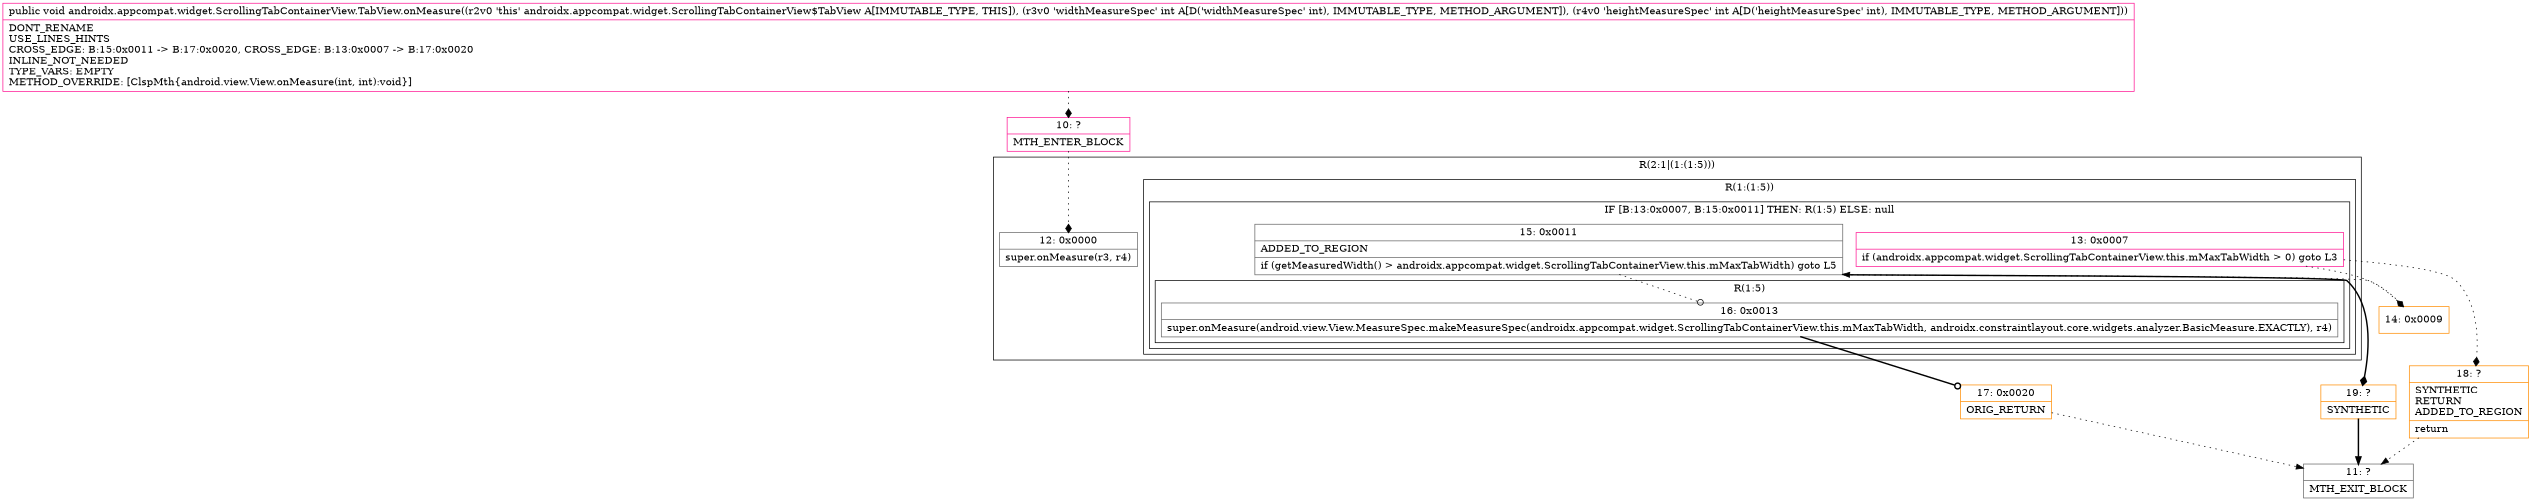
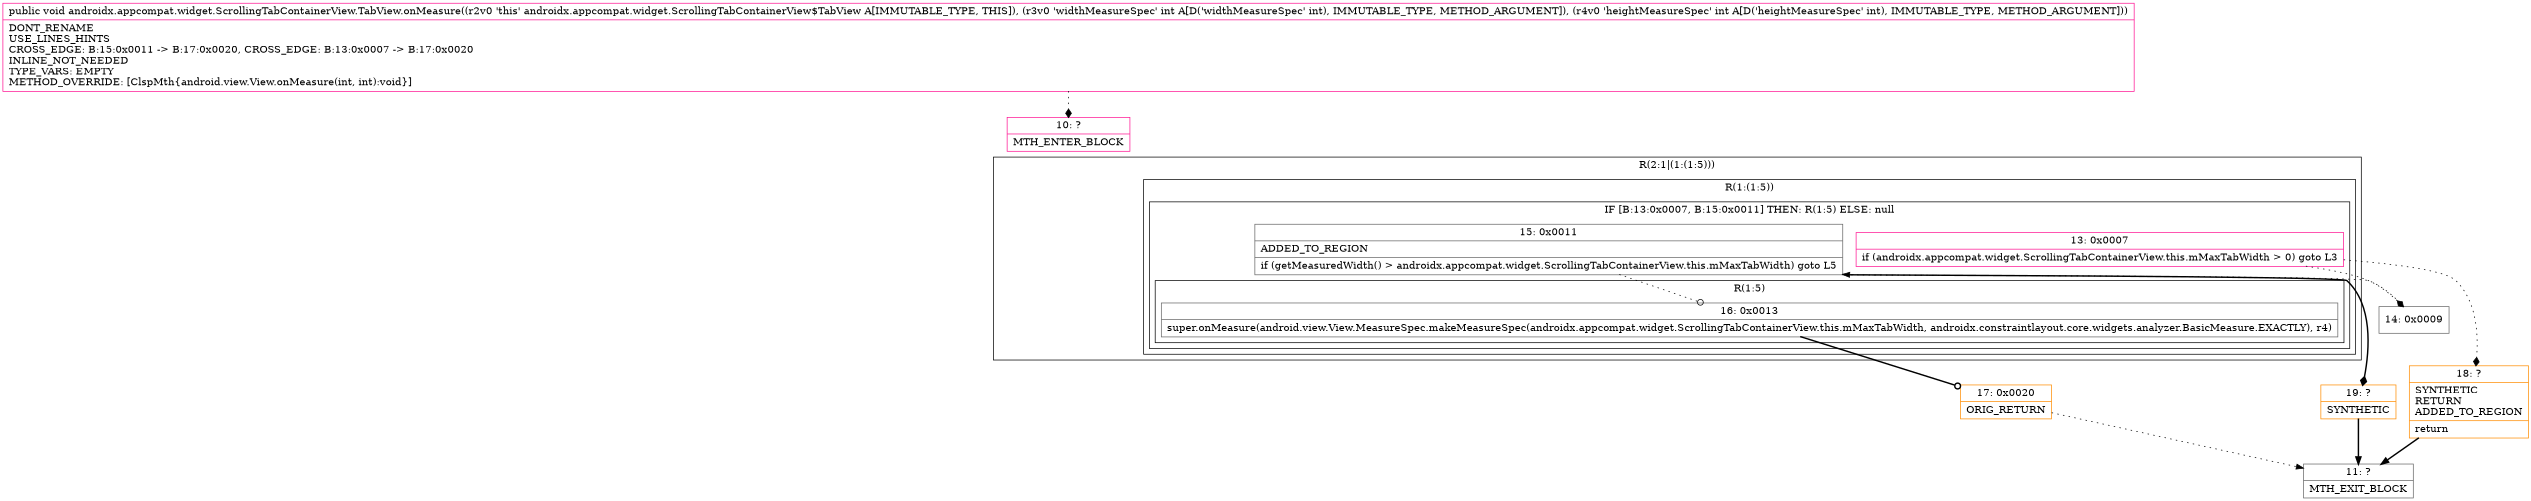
node "12: 0x0000": removed
node "14: 0x0009": color darkorange -> gray40
edge "18: ?" -> "11: ?": style dotted -> bold
